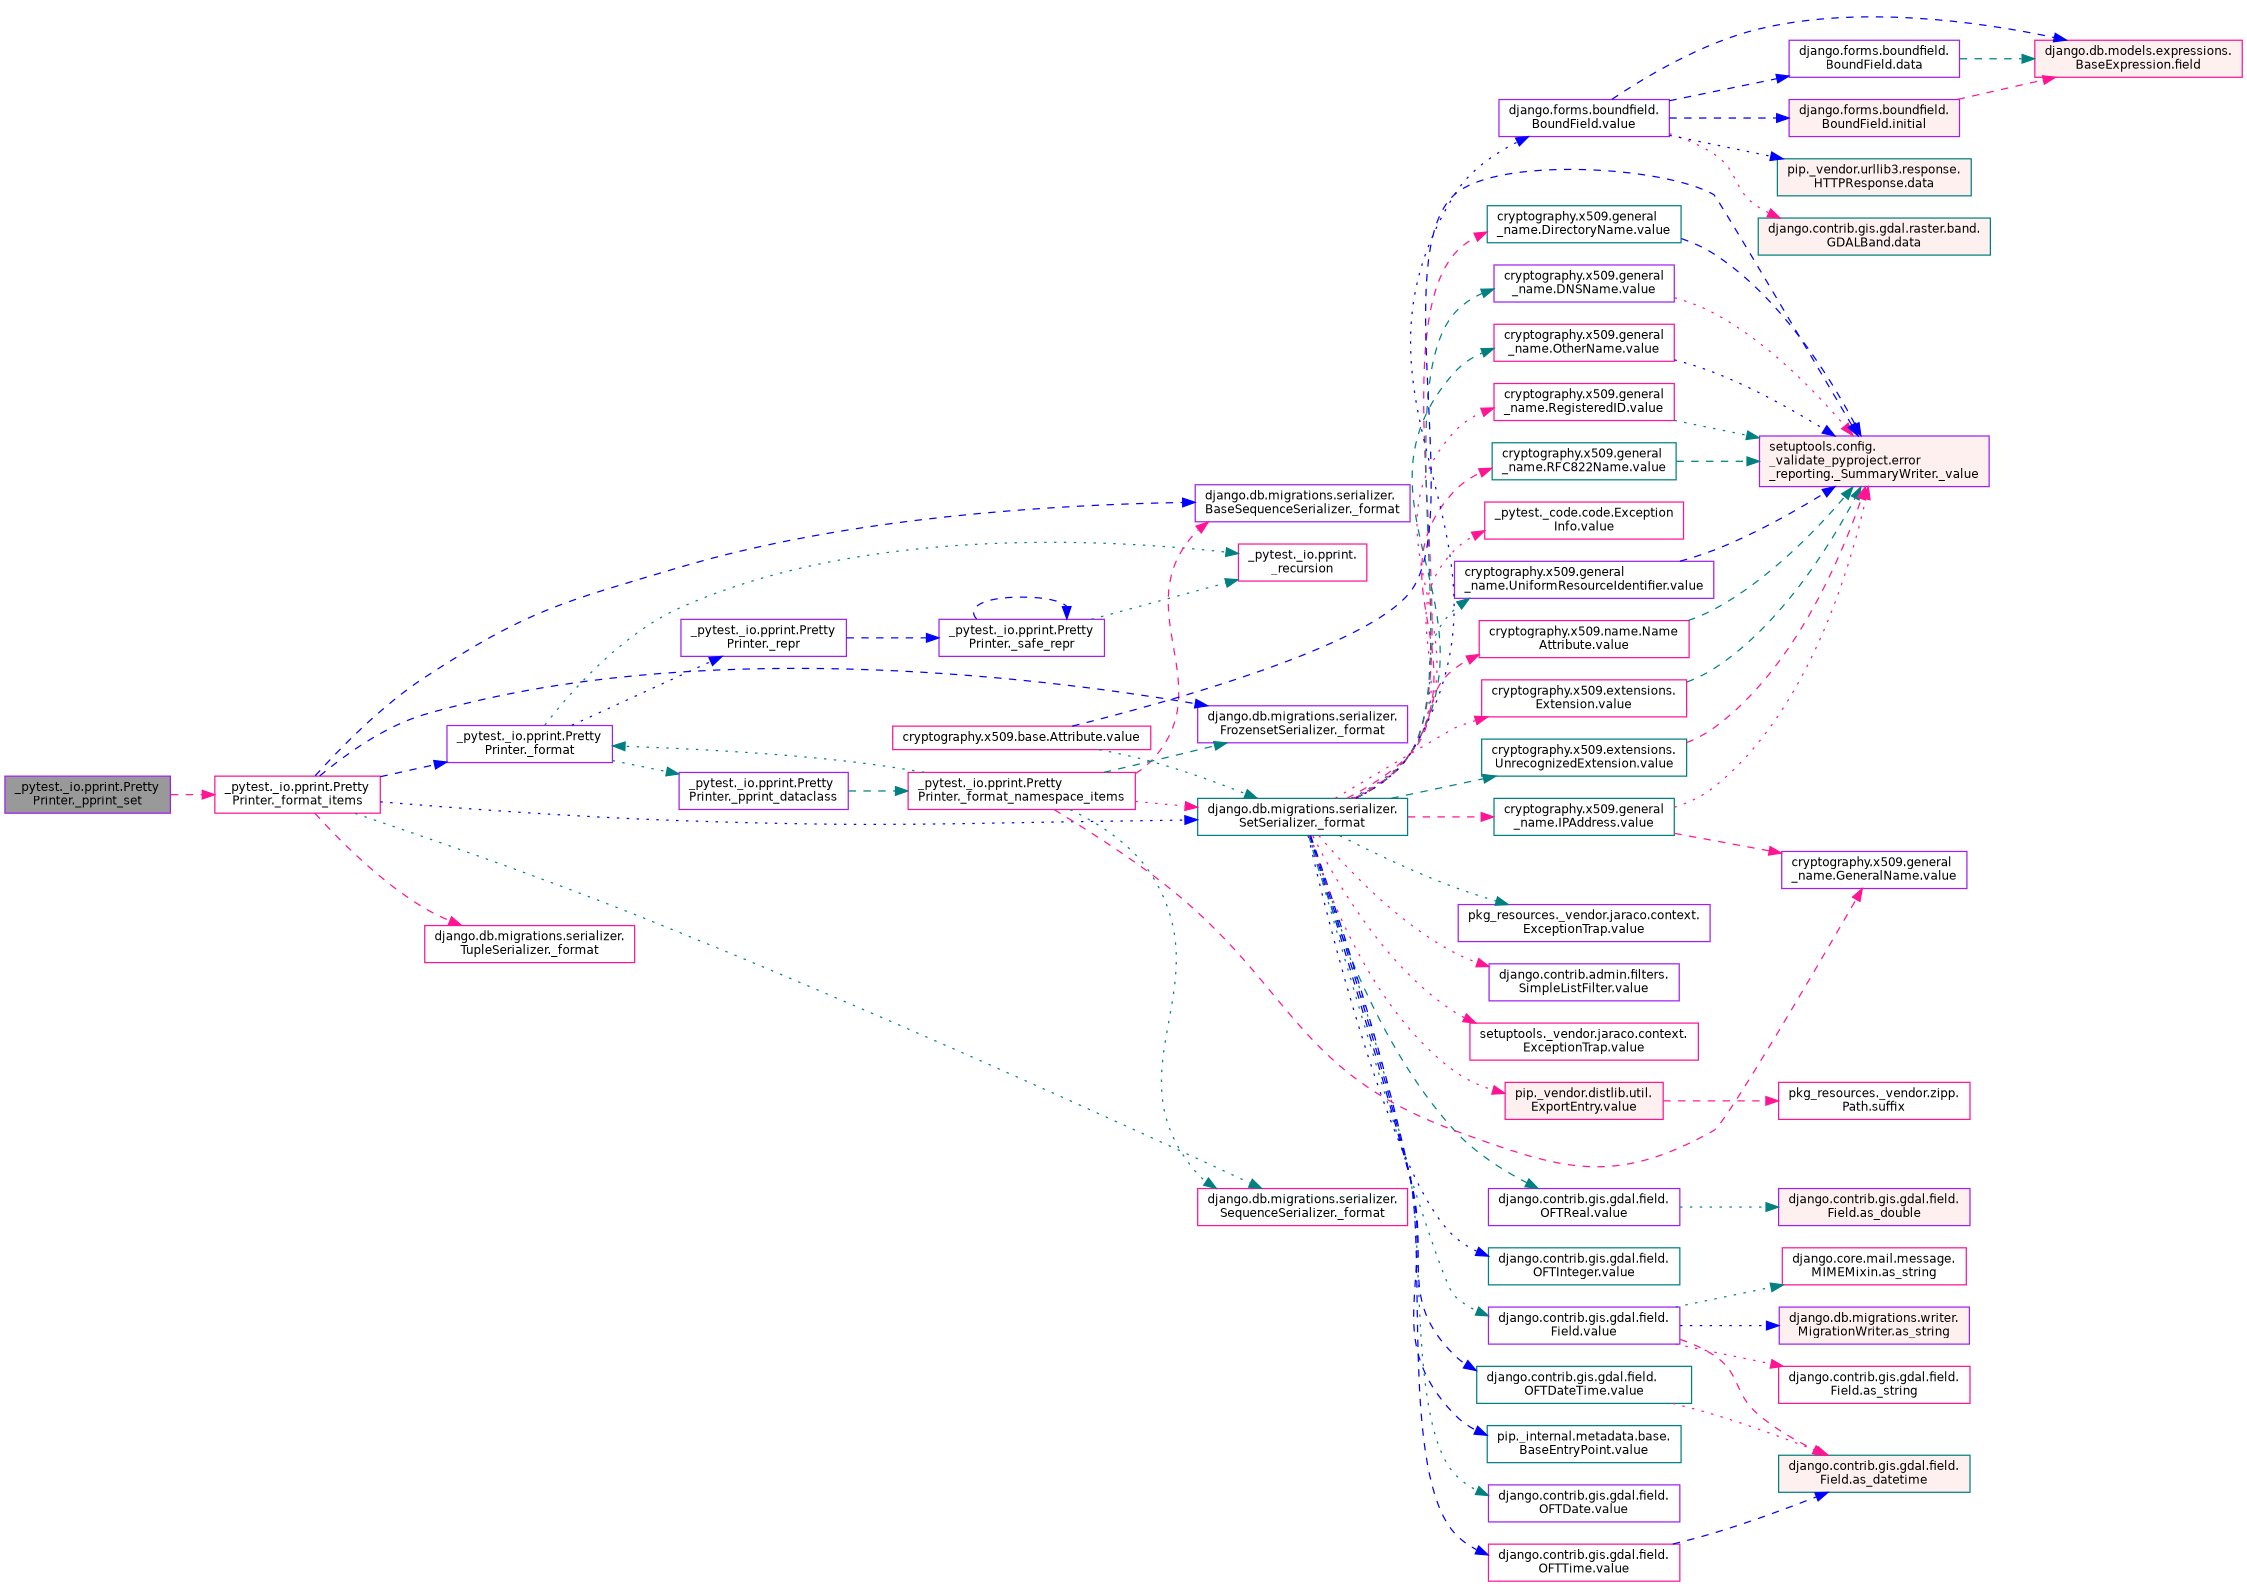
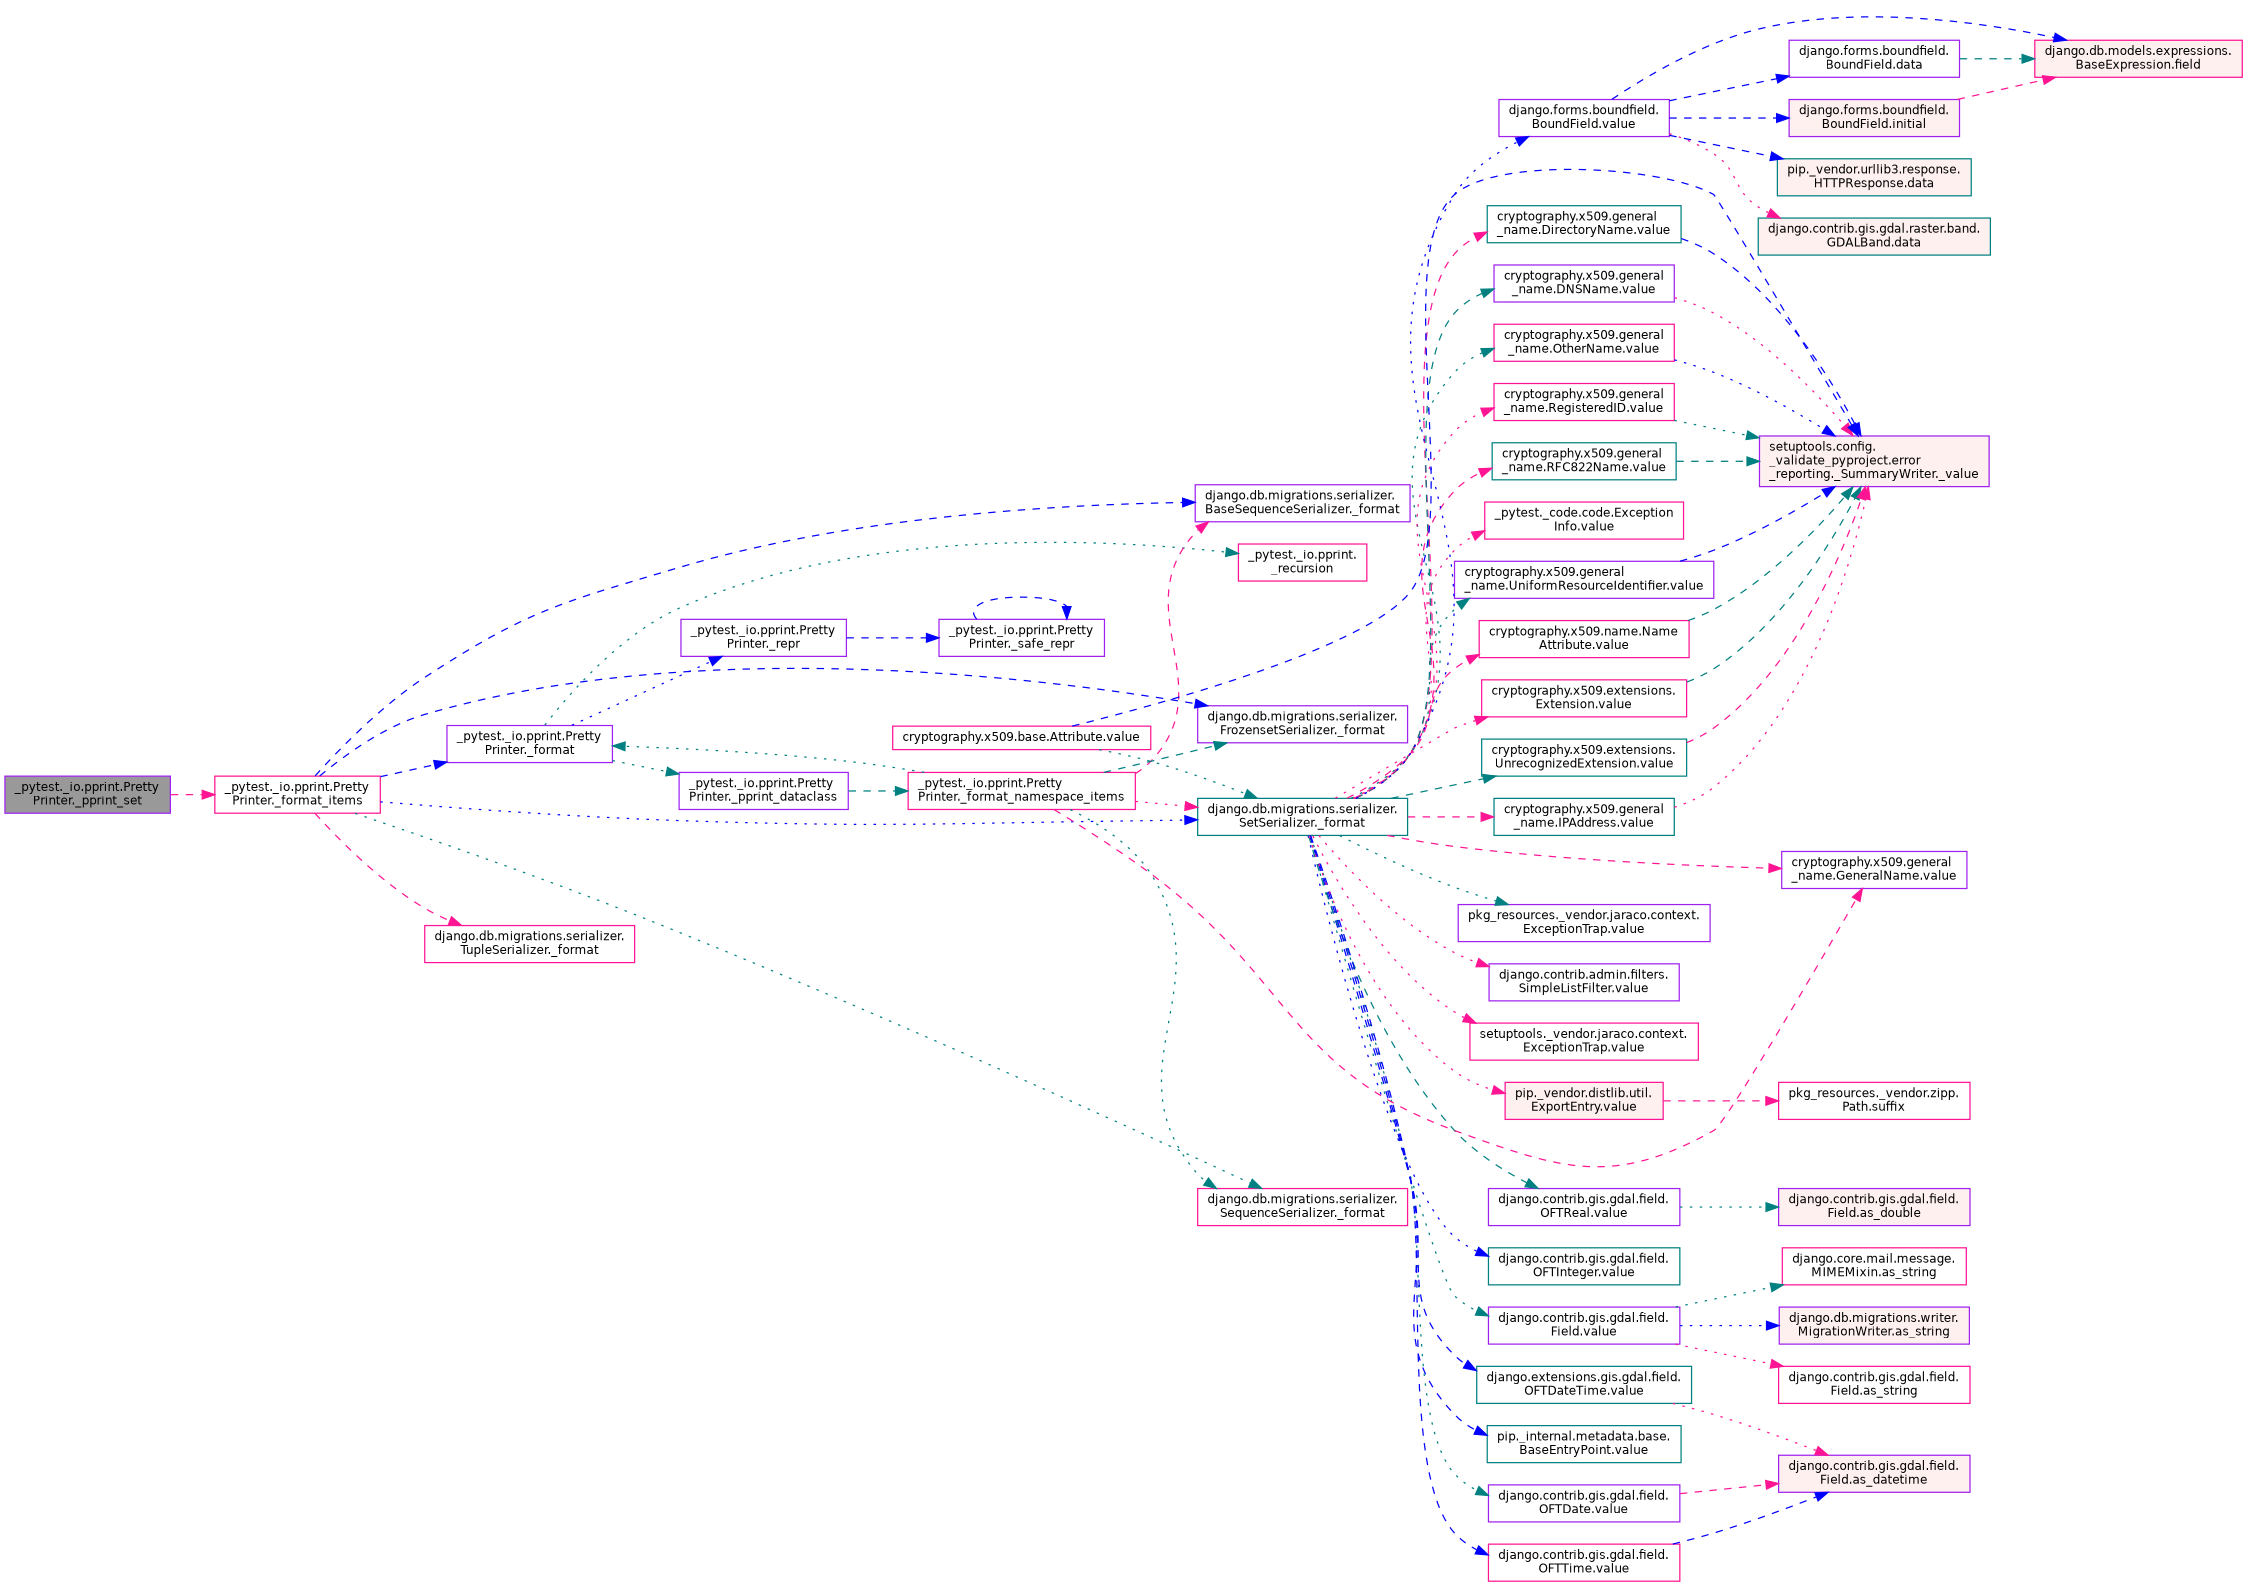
edge "django.forms.boundfield. BoundField.value" -> "pip._vendor.urllib3.response. HTTPResponse.data": style dotted -> dashed
edge "django.db.migrations.serializer. SetSerializer._format" -> "cryptography.x509.general _name.OtherName.value": style dashed -> dotted
edge "_pytest._io.pprint.Pretty Printer._safe_repr" -> "_pytest._io.pprint. _recursion": removed
edge "cryptography.x509.general _name.IPAddress.value" -> "cryptography.x509.general _name.GeneralName.value": now "django.db.migrations.serializer. SetSerializer._format" -> "cryptography.x509.general _name.GeneralName.value"
node "django.contrib.gis.gdal.field. OFTDateTime.value": label "django.contrib.gis.gdal.field. OFTDateTime.value" -> "django.extensions.gis.gdal.field. OFTDateTime.value"
edge "django.contrib.gis.gdal.field. Field.value" -> "django.contrib.gis.gdal.field. Field.as_datetime": now "django.contrib.gis.gdal.field. OFTDate.value" -> "django.contrib.gis.gdal.field. Field.as_datetime"
node "django.contrib.gis.gdal.field. Field.as_datetime": color teal -> purple
